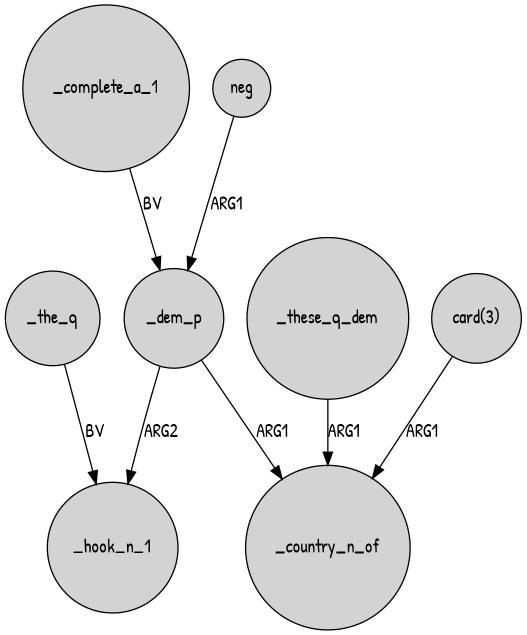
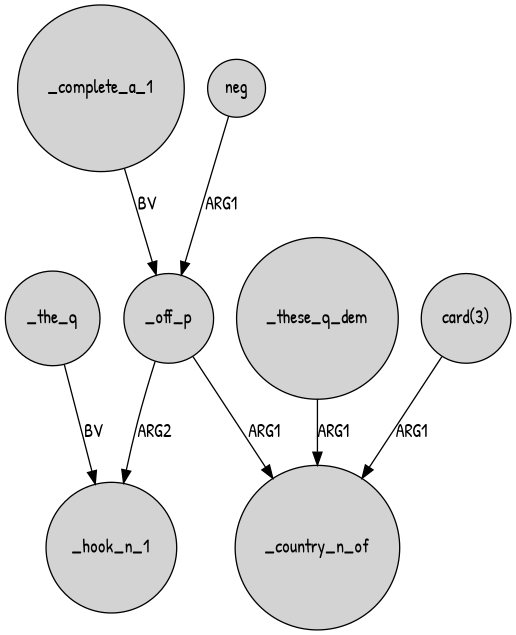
node "_dem_p": label "_dem_p" -> "_off_p"
